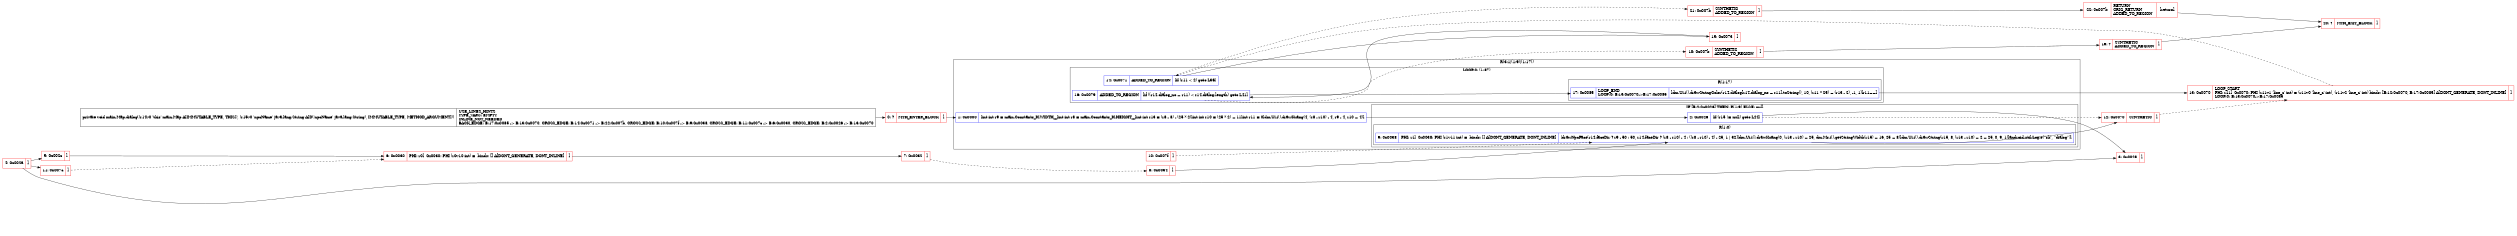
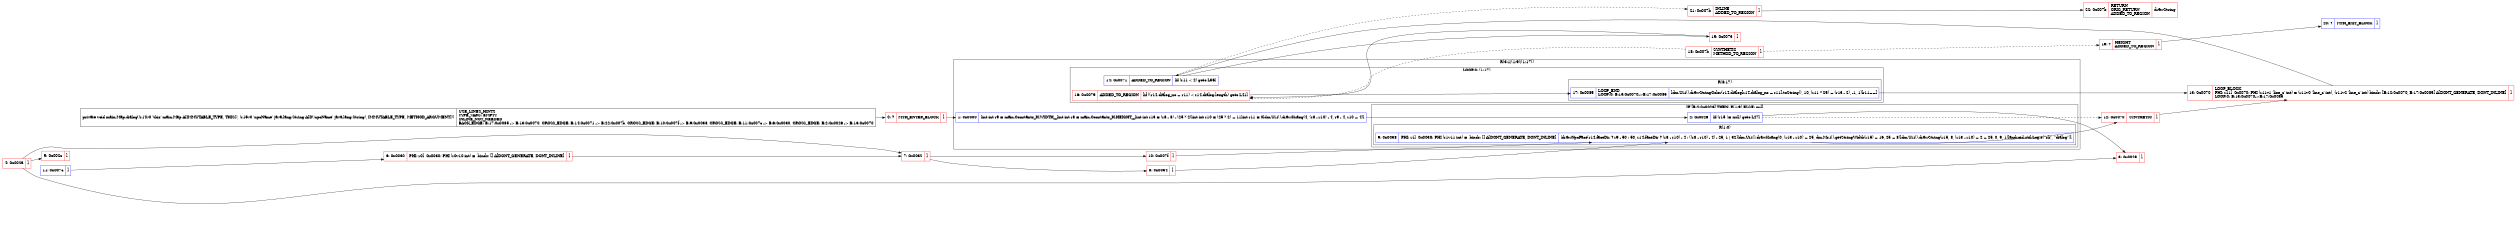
node "21: 0x007b": text "SYNTHETIC" -> "INLINE"
node "22: 0x007b": text "lreturnl" -> "drawString"
edge "22: 0x007b" -> "20: ?": removed
edge "13: 0x0070" -> "14: 0x0071": style dashed -> solid
node "20: ?": color red -> blue
node "19: ?": text "SYNTHETIC" -> "HEIGHT"
edge "18: 0x007b" -> "19: ?": style solid -> dashed
node "18: 0x007b": text "ADDED_TO_REGION" -> "METHOD_TO_REGION"
edge "16: 0x0079" -> "18: 0x007b": reversed
cluster "LOOP:0: (1:87)": label "LOOP:0: (1:87)" -> "LOOP:0: (1:17)"
cluster "R(1:17)": label "R(1:17)" -> "R(8:17)"
node "13: 0x0070": text "LOOP_START" -> "LOOP_BLOCK"
node "16: 0x0079": color blue -> red
edge "12: 0x0070" -> "13: 0x0070": style dashed -> solid
node "2: 0x0026": text "lif (r15 != null) goto L24l" -> "lif (r15 != null) goto L27l"
edge "10: 0x007f" -> "9: 0x0038": style dashed -> solid
edge "5: 0x002c" -> "6: 0x0030": removed
edge "7: 0x0032" -> "10: 0x007f": added
edge "11: 0x007c" -> "6: 0x0030": style dashed -> solid
edge "4: 0x002a" -> "11: 0x007c": now "4: 0x002a" -> "7: 0x0032"
edge "7: 0x0032" -> "8: 0x0034": style dashed -> solid
node "11: 0x007c": color red -> blue
